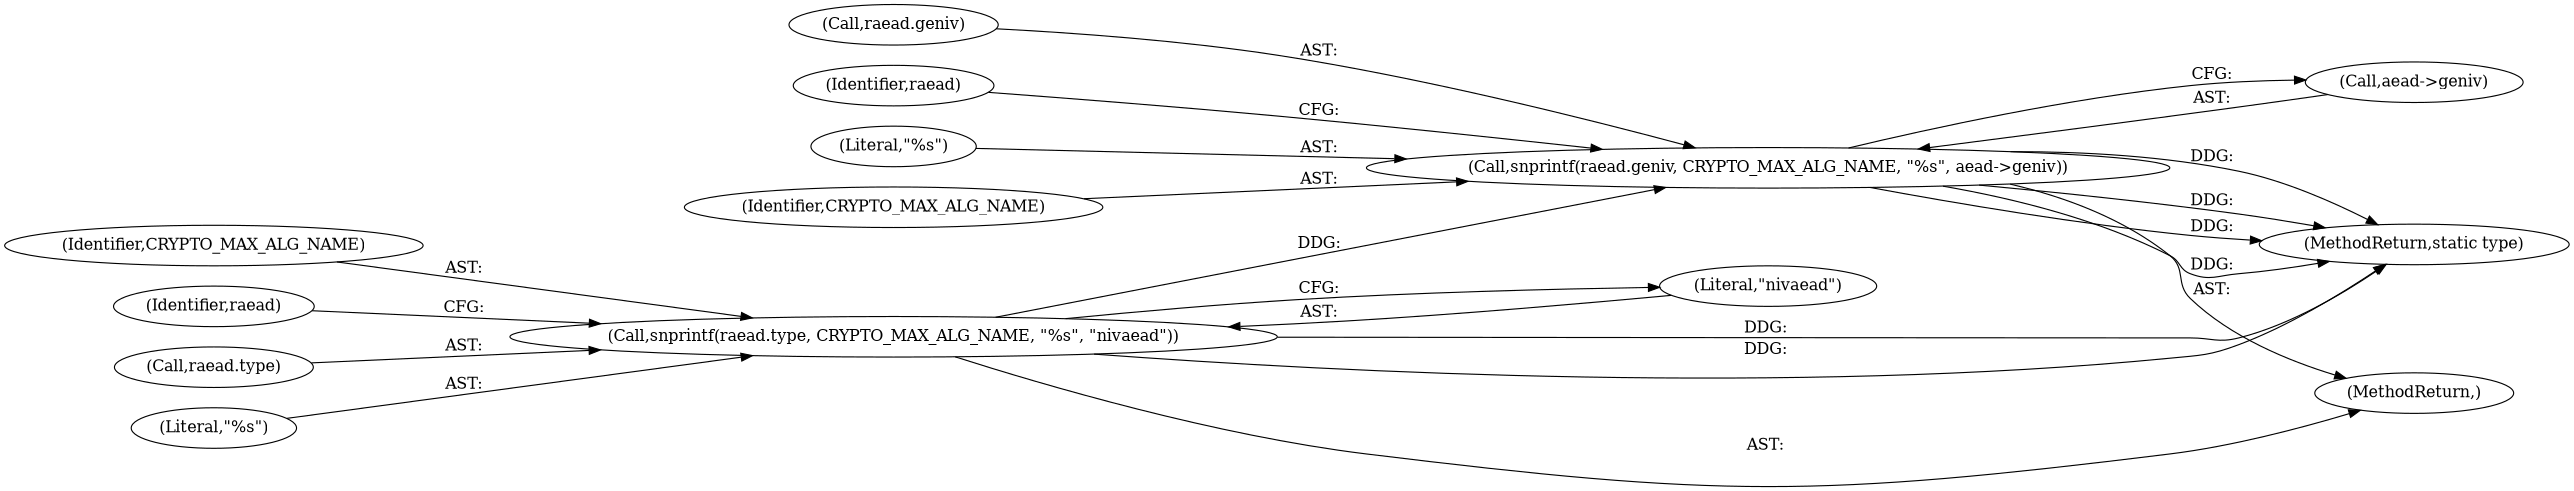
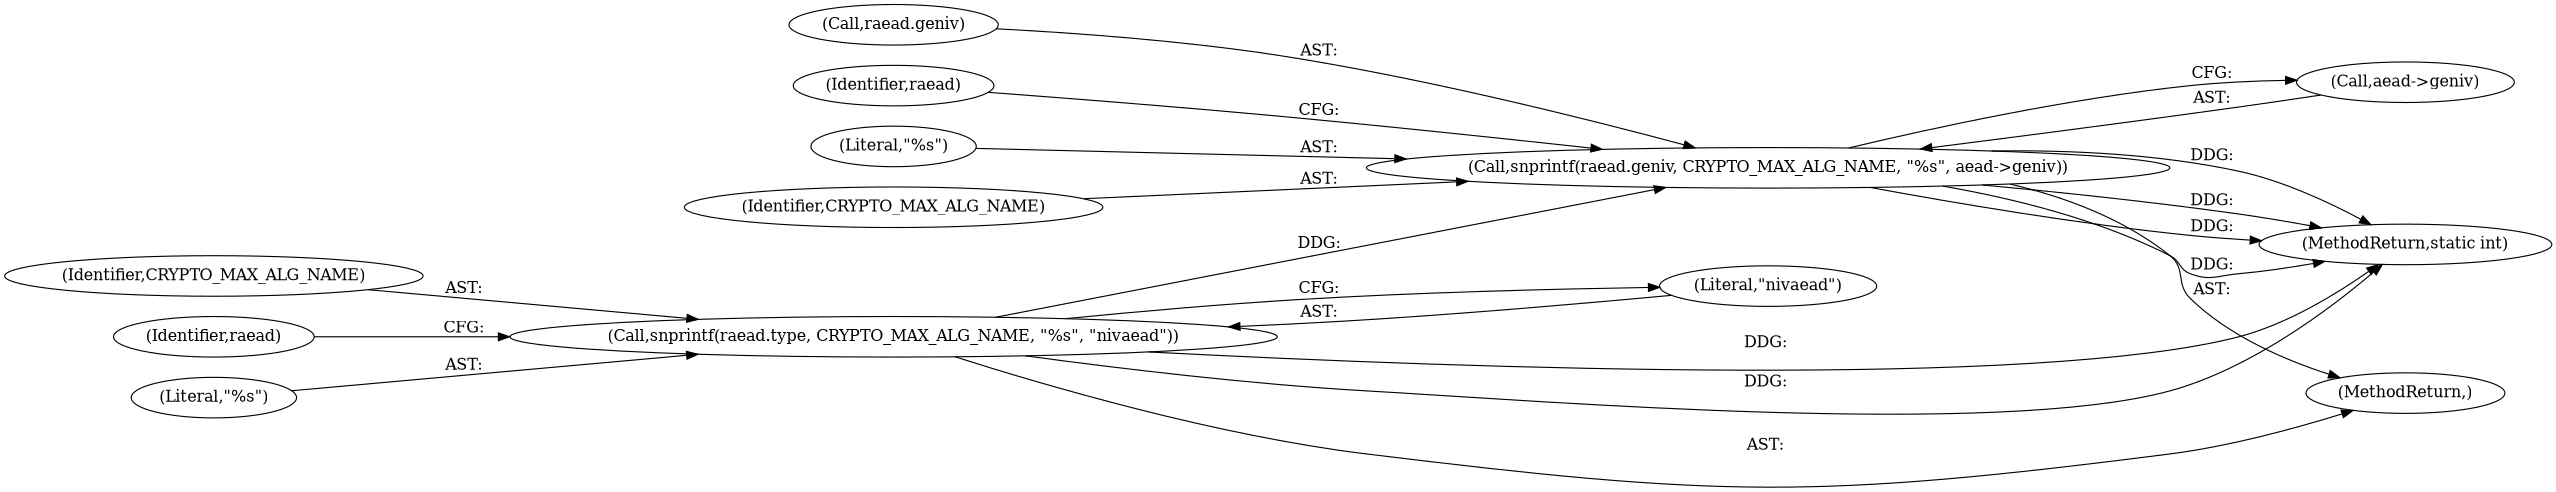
node "(MethodReturn,static type)": label "(MethodReturn,static type)" -> "(MethodReturn,static int)"
node "(Call,raead.type)": removed
